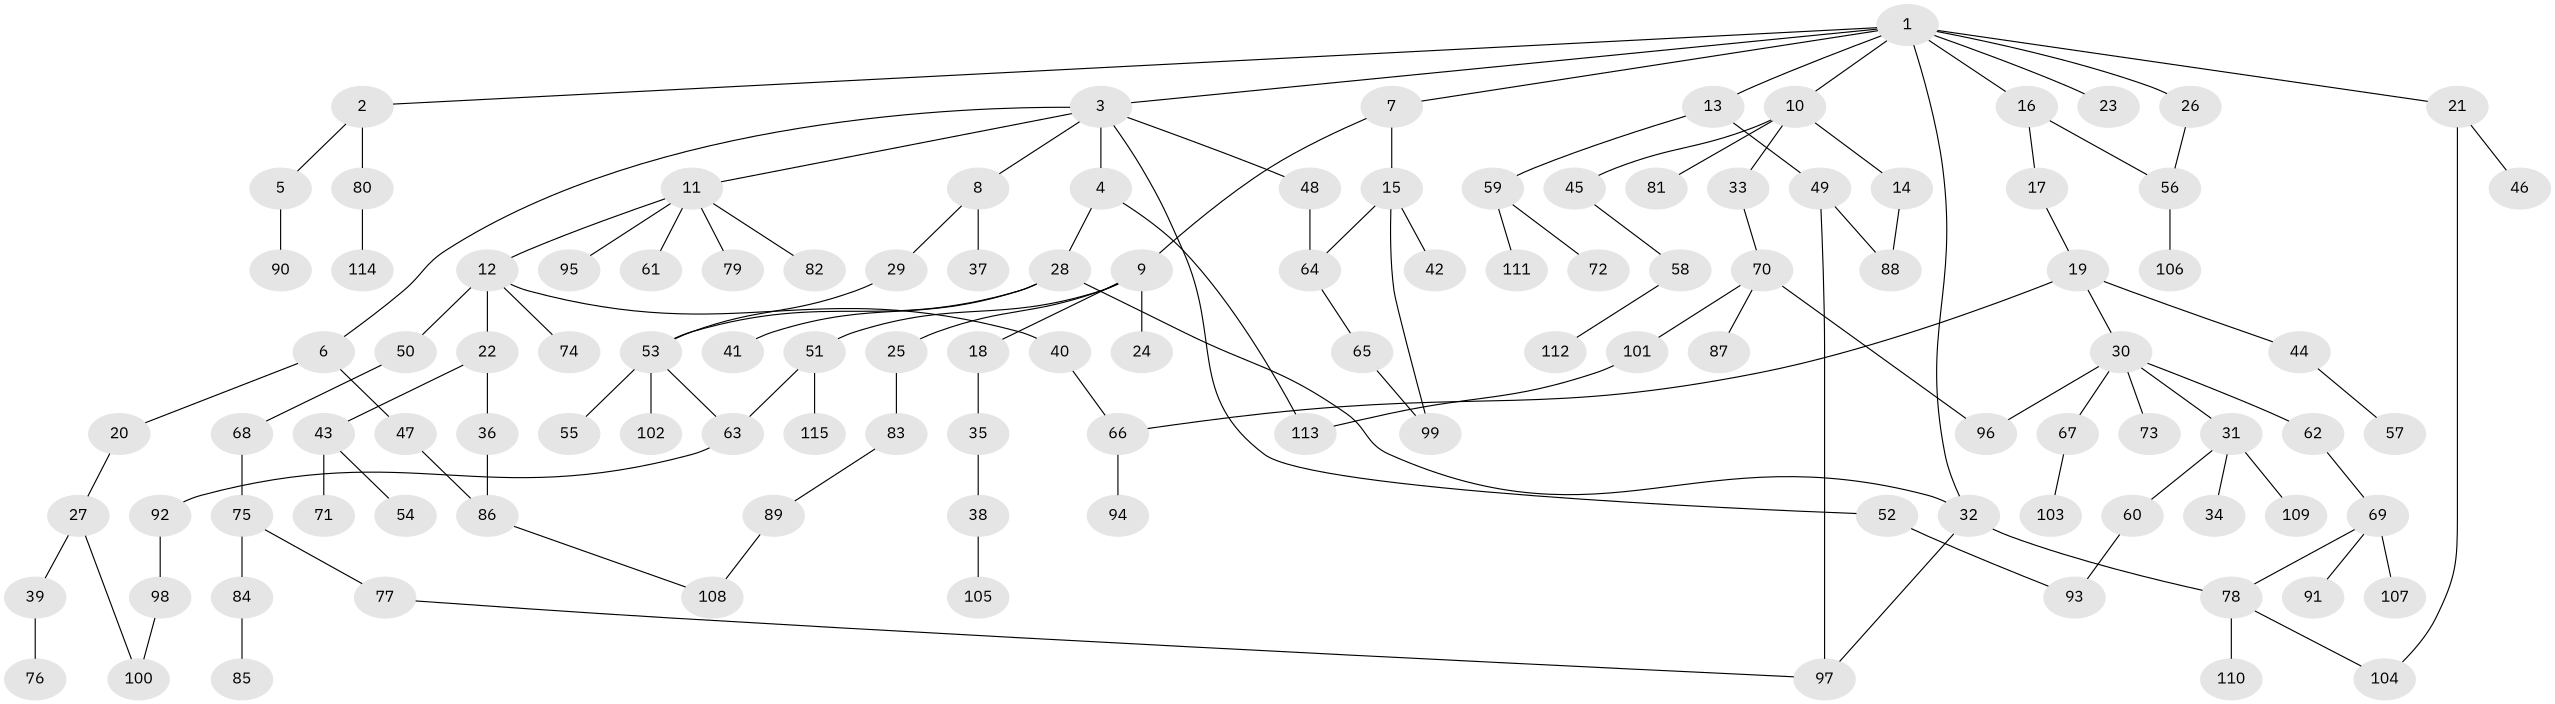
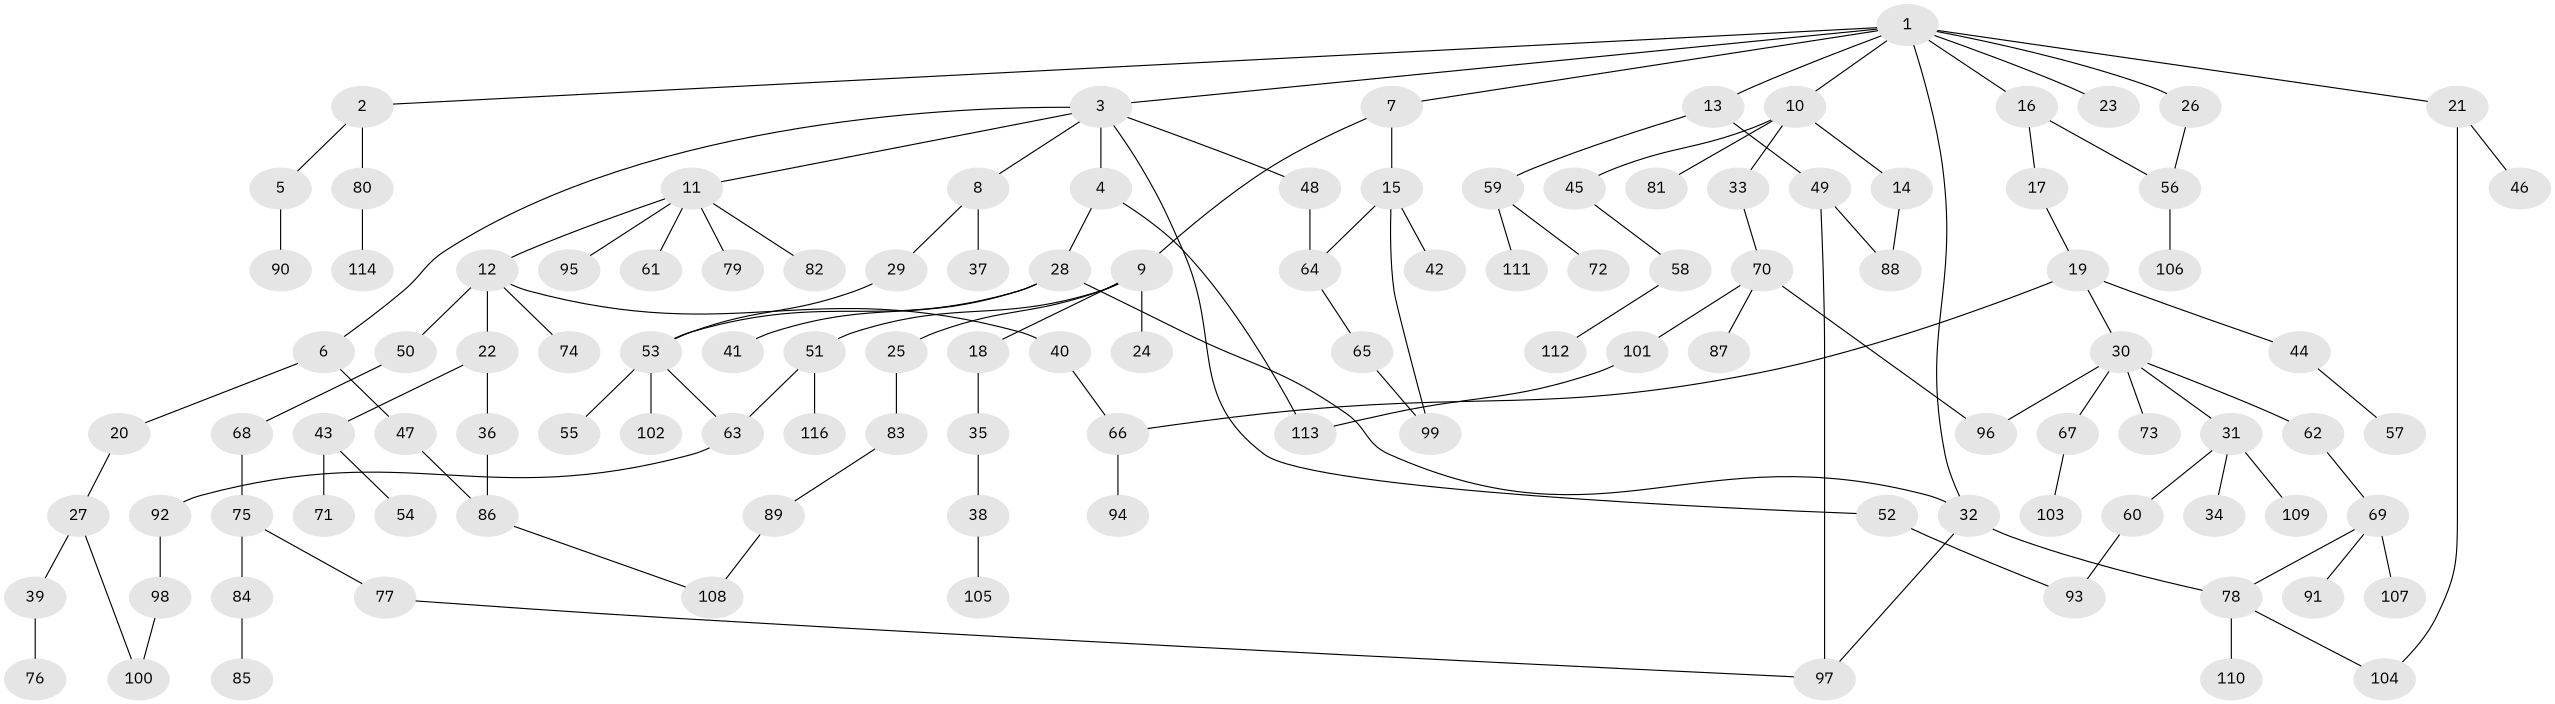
node "115": label "115" -> "116"
